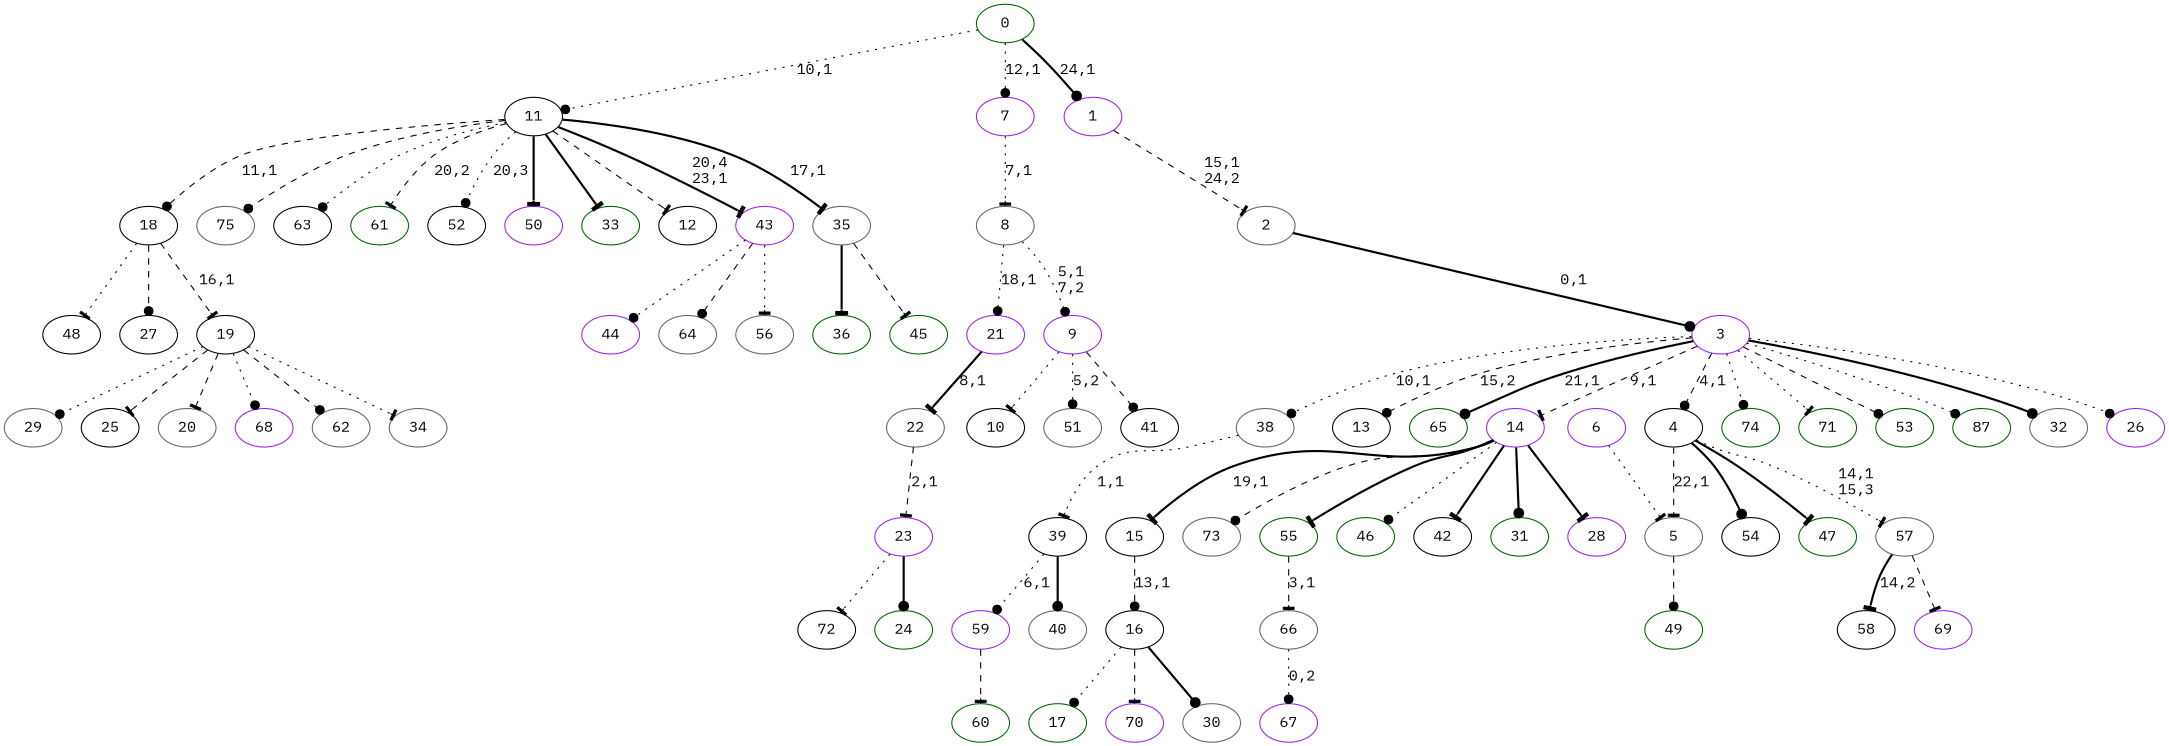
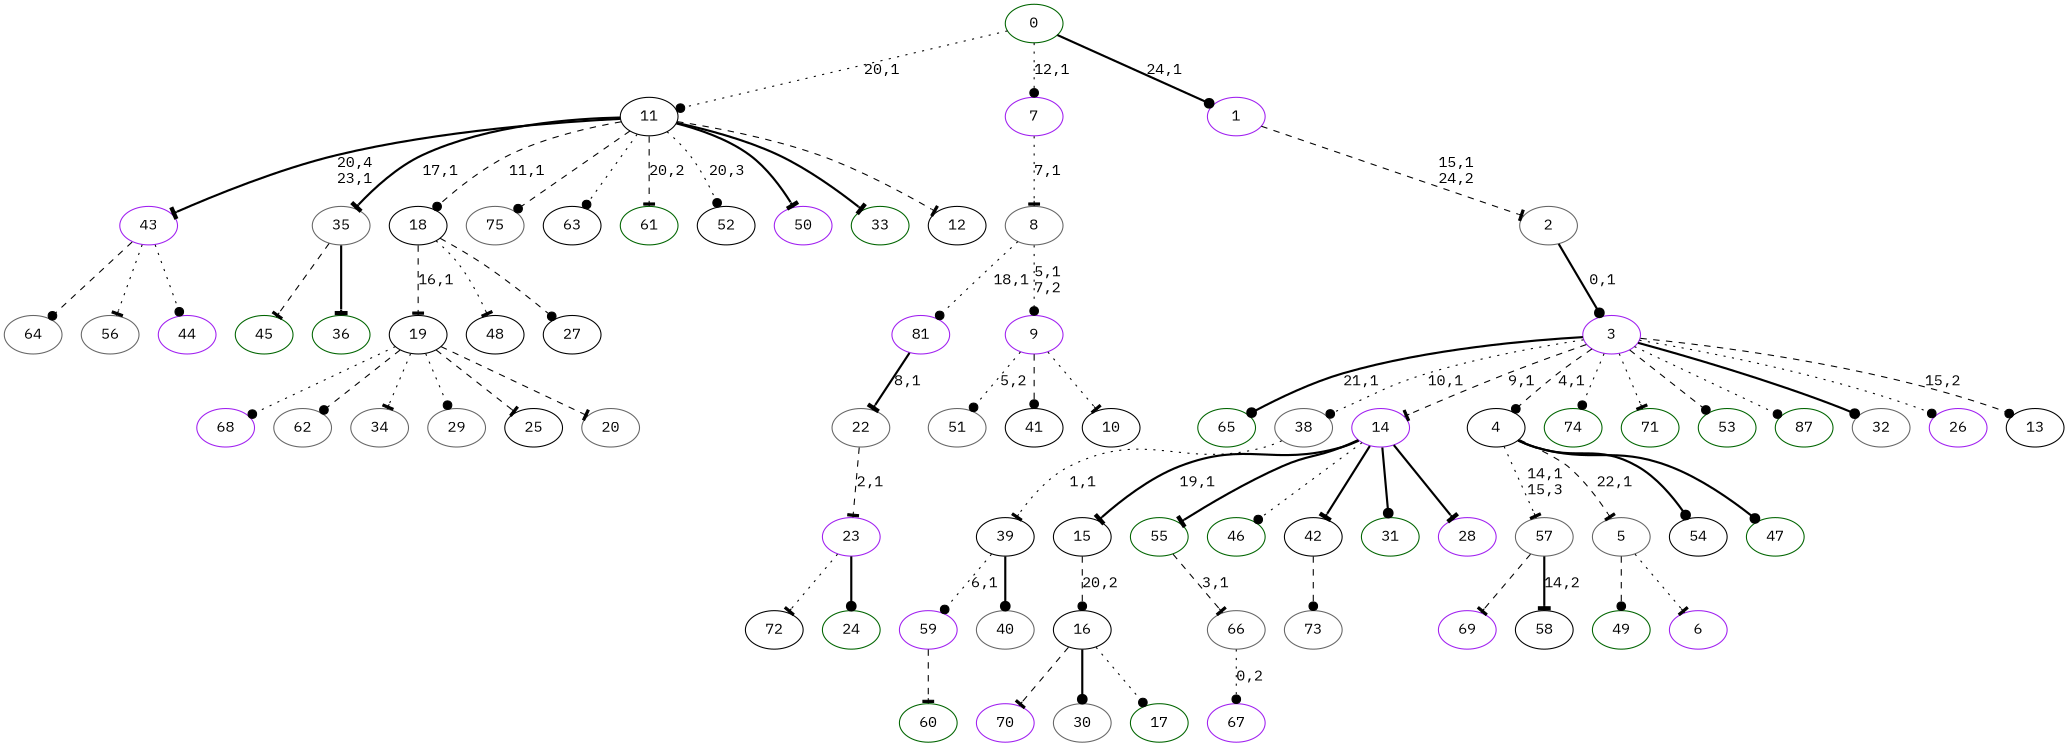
edge "0" -> "11": label "10,1" -> "20,1"
node "21": label "21" -> "81"
edge "14" -> "73": now "42" -> "73"
edge "4" -> "47": arrowhead tee -> dot
edge "6" -> "5": reversed
edge "15" -> "16": label "13,1" -> "20,2"
